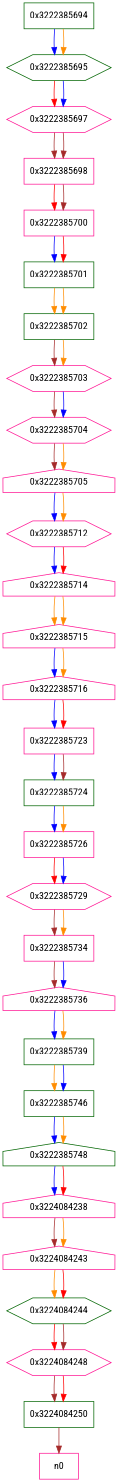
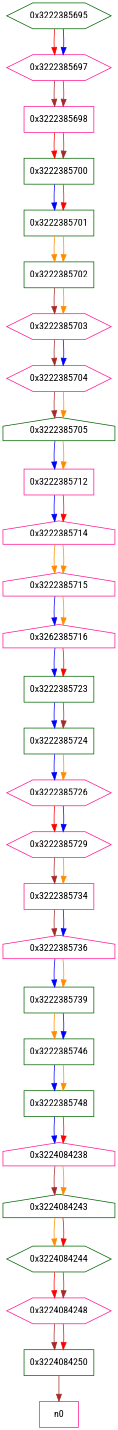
node "0x3222385694": removed
node "0x3222385700": color deeppink -> darkgreen
node "0x3222385705": color deeppink -> darkgreen
node "0x3222385712": shape hexagon -> box
node "0x3222385716": label "0x3222385716" -> "0x3262385716"
node "0x3222385723": color deeppink -> darkgreen
node "0x3222385726": shape box -> hexagon
node "0x3222385748": shape house -> box
node "0x3224084243": color deeppink -> darkgreen
